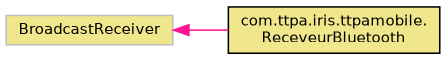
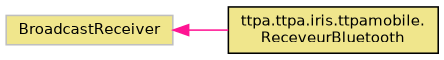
node "com.ttpa.iris.ttpamobile. ReceveurBluetooth": label "com.ttpa.iris.ttpamobile. ReceveurBluetooth" -> "ttpa.ttpa.iris.ttpamobile. ReceveurBluetooth"
